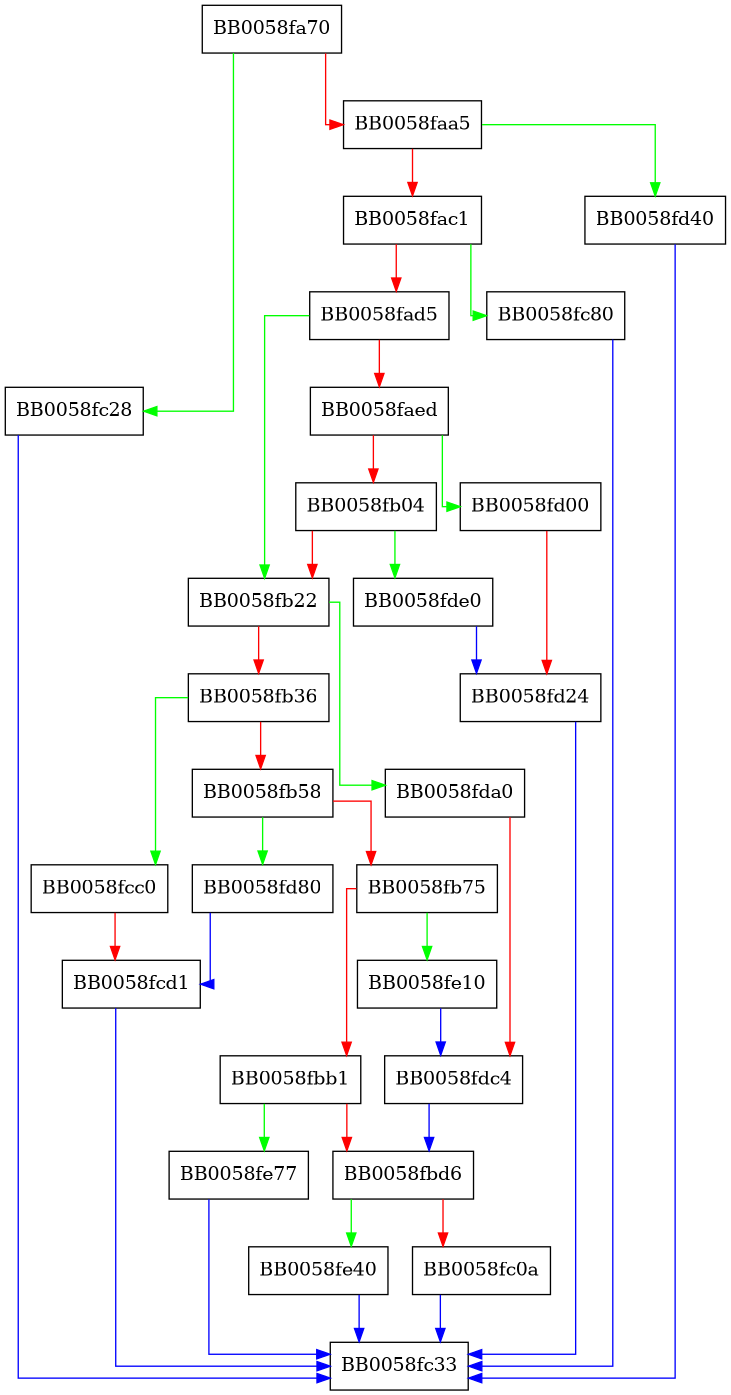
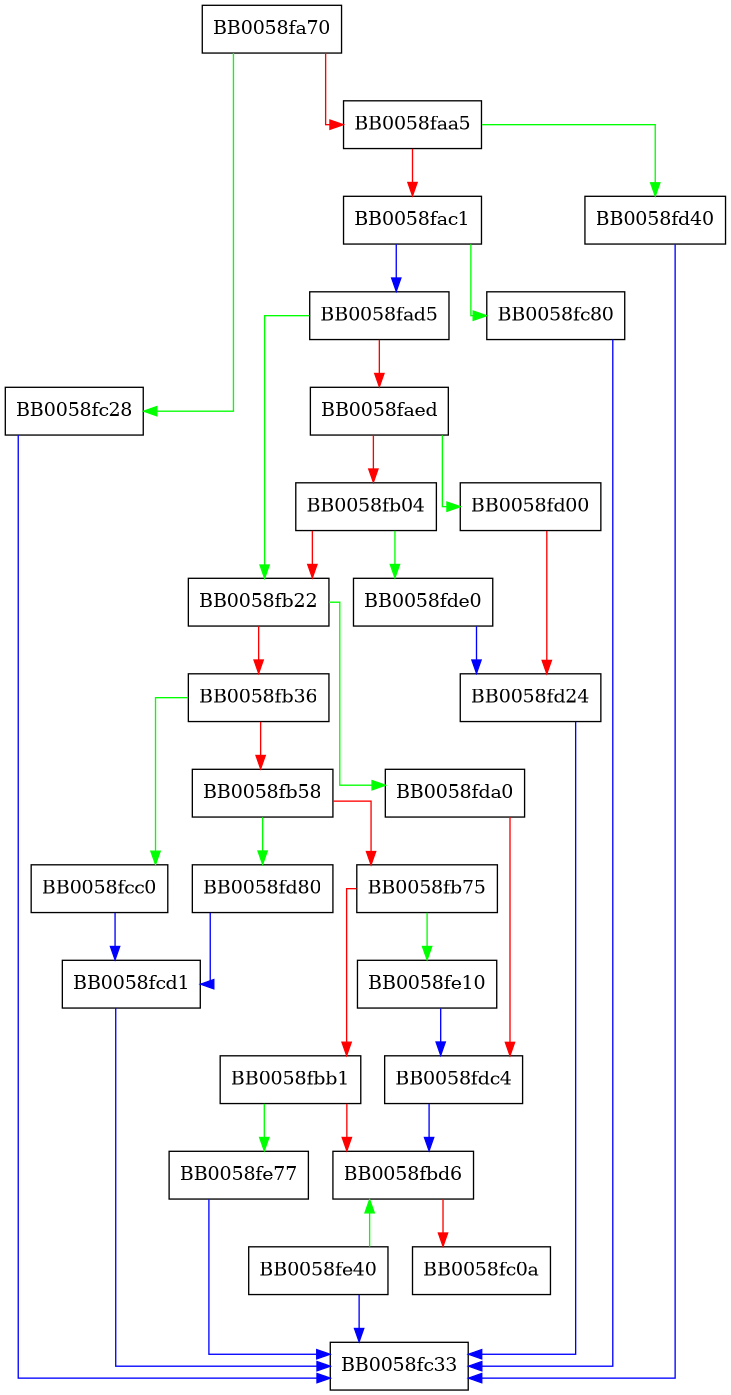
edge "BB0058fac1" -> "BB0058fad5": color red -> blue
edge "BB0058fcc0" -> "BB0058fcd1": color red -> blue
edge "BB0058fbd6" -> "BB0058fe40": reversed
edge "BB0058fc0a" -> "BB0058fc33": removed
